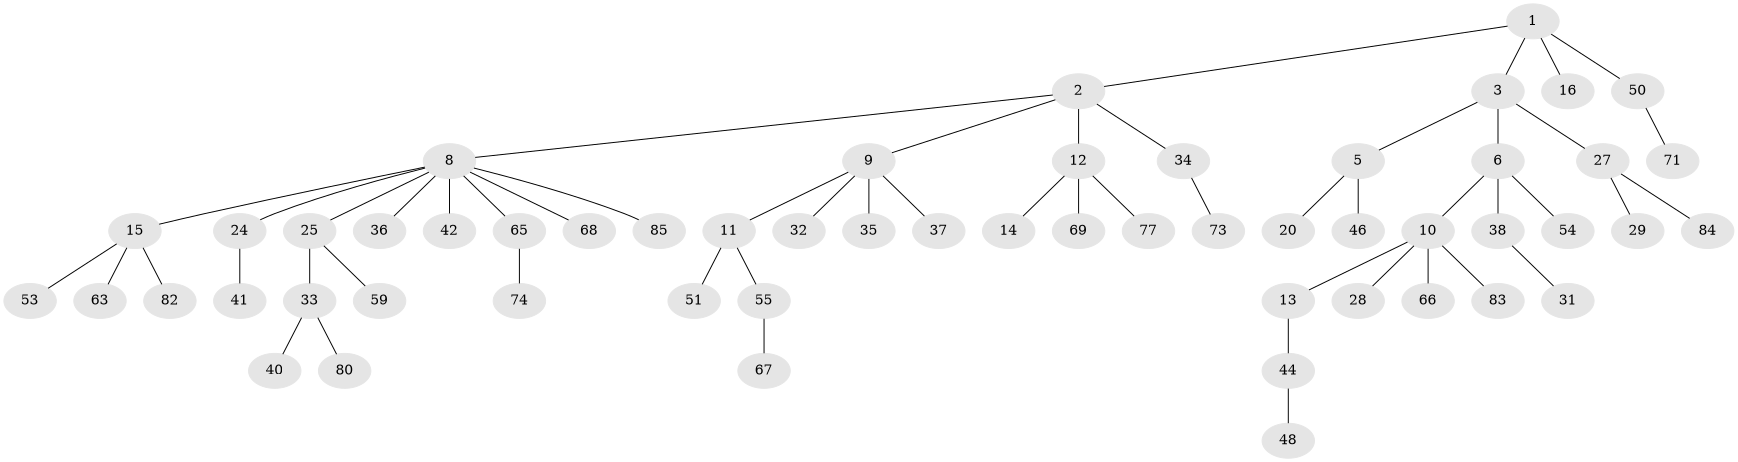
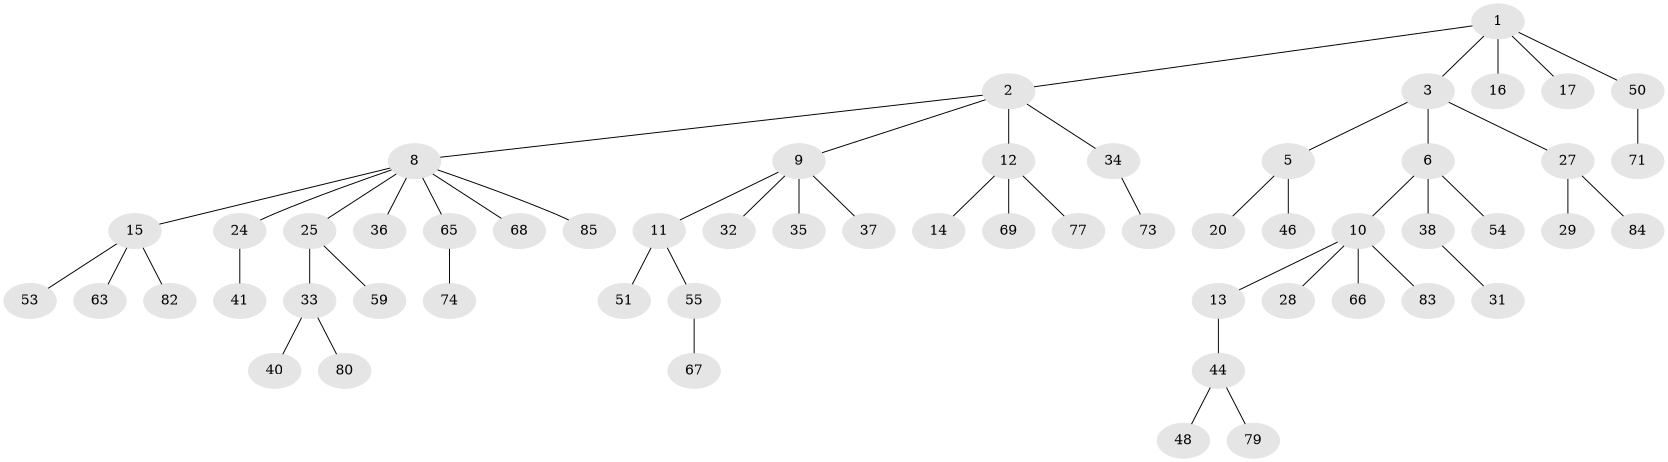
node "17": added
node "42": removed
node "79": added
